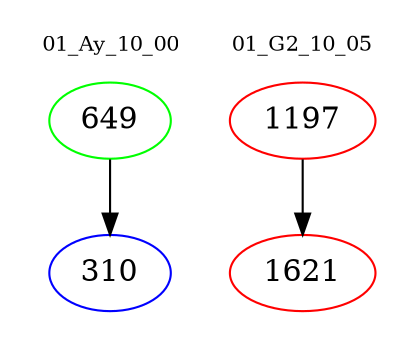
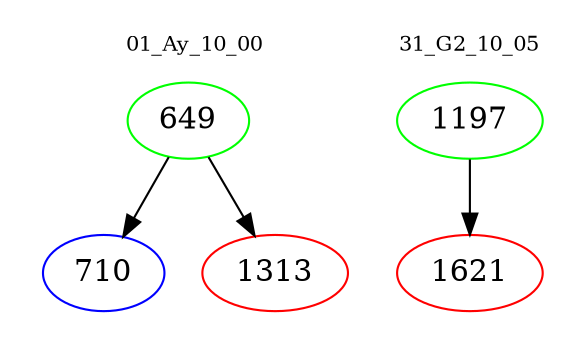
cluster "01_G2_10_05": label "01_G2_10_05" -> "31_G2_10_05"
node "1197": color red -> green
node "310": label "310" -> "710"
node "1313": added
